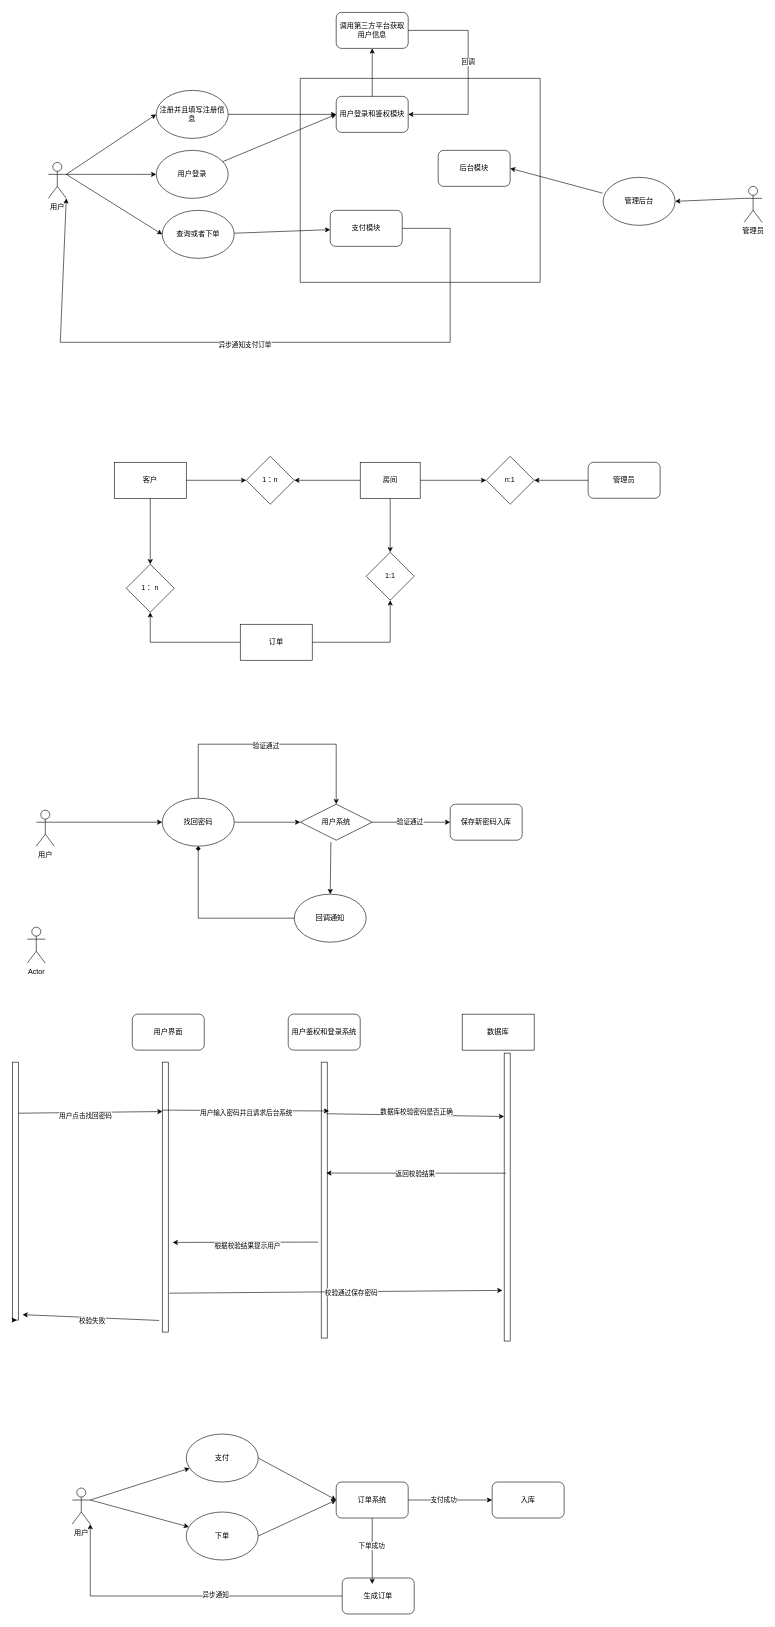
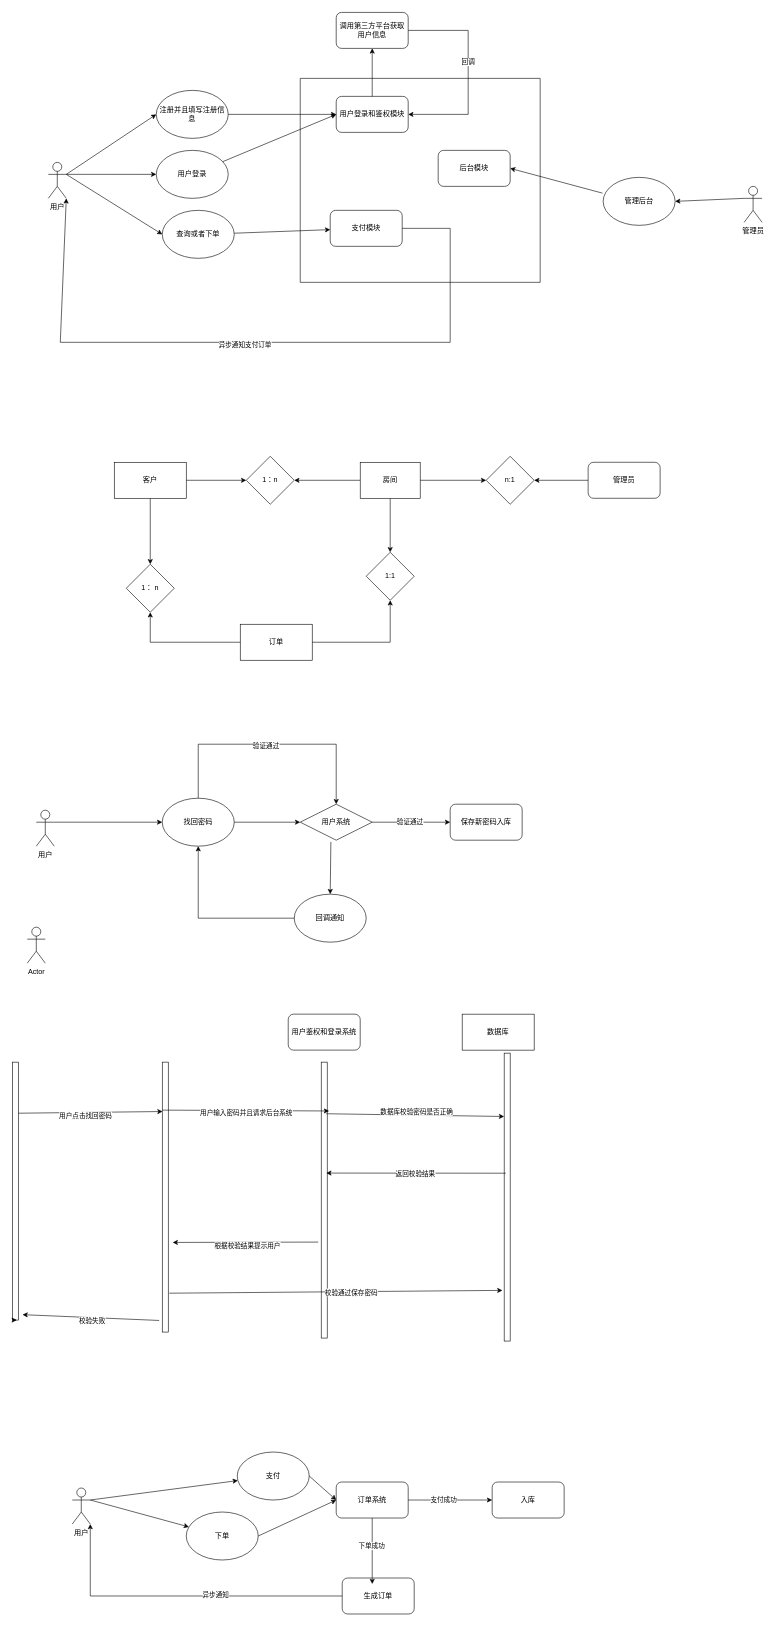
edge "回调通知" -> "找回密码": arrowhead diamond -> classic
node "用户界面": removed
node "支付": moved (222, 1458) -> (273, 1476)
